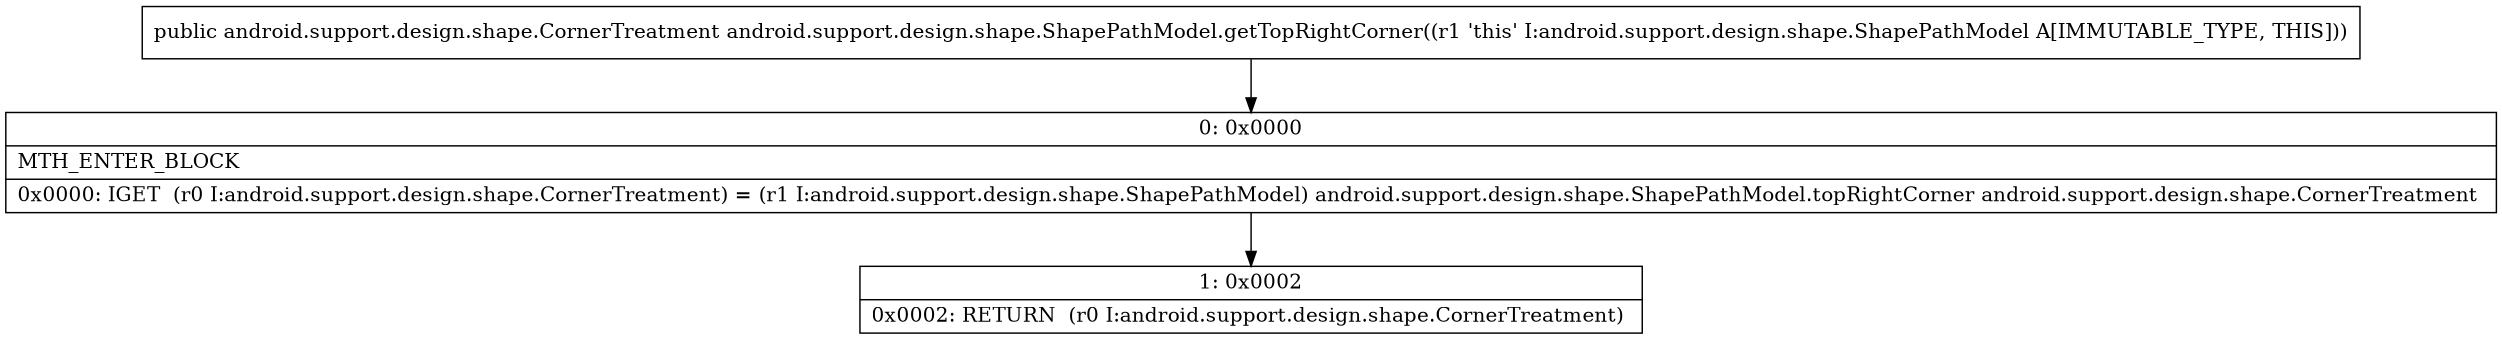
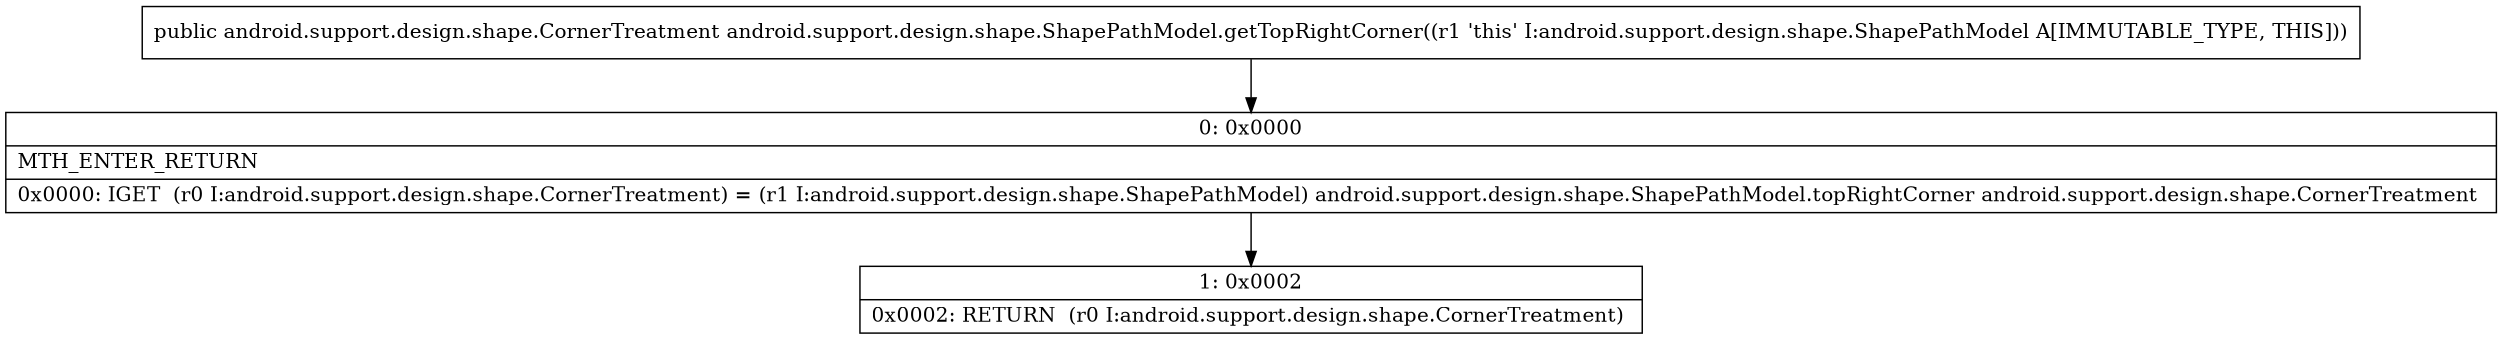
node "0: 0x0000": text "MTH_ENTER_BLOCK" -> "MTH_ENTER_RETURN"
